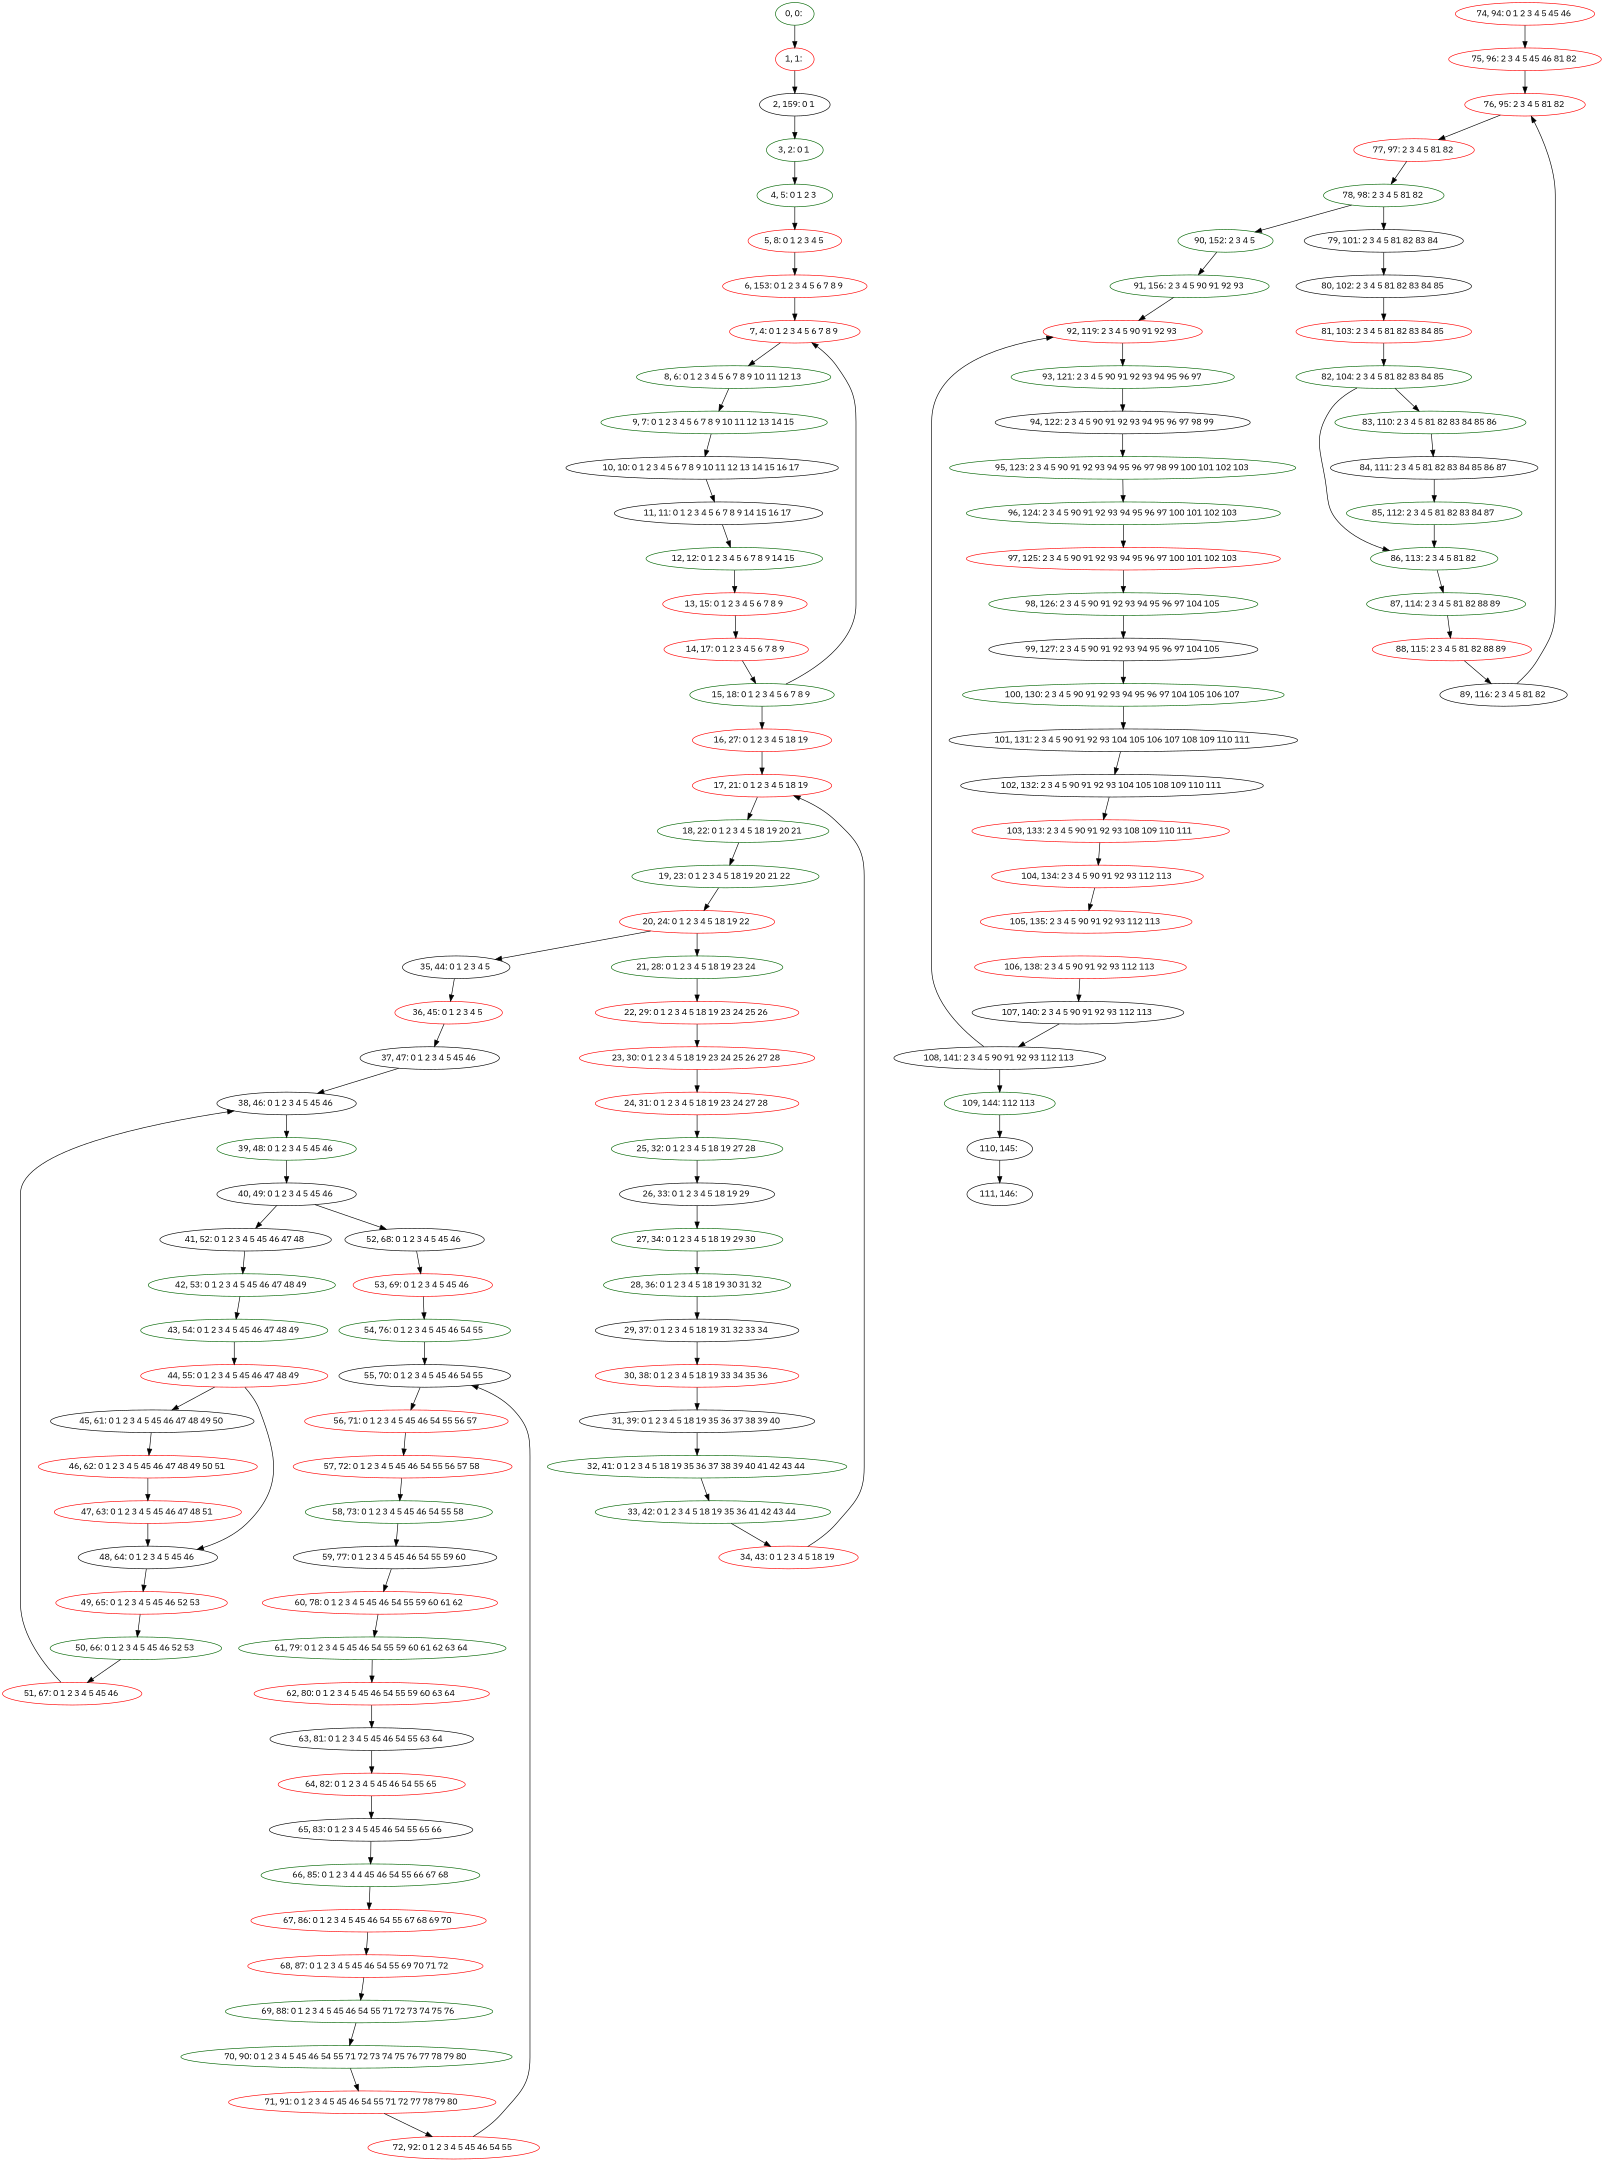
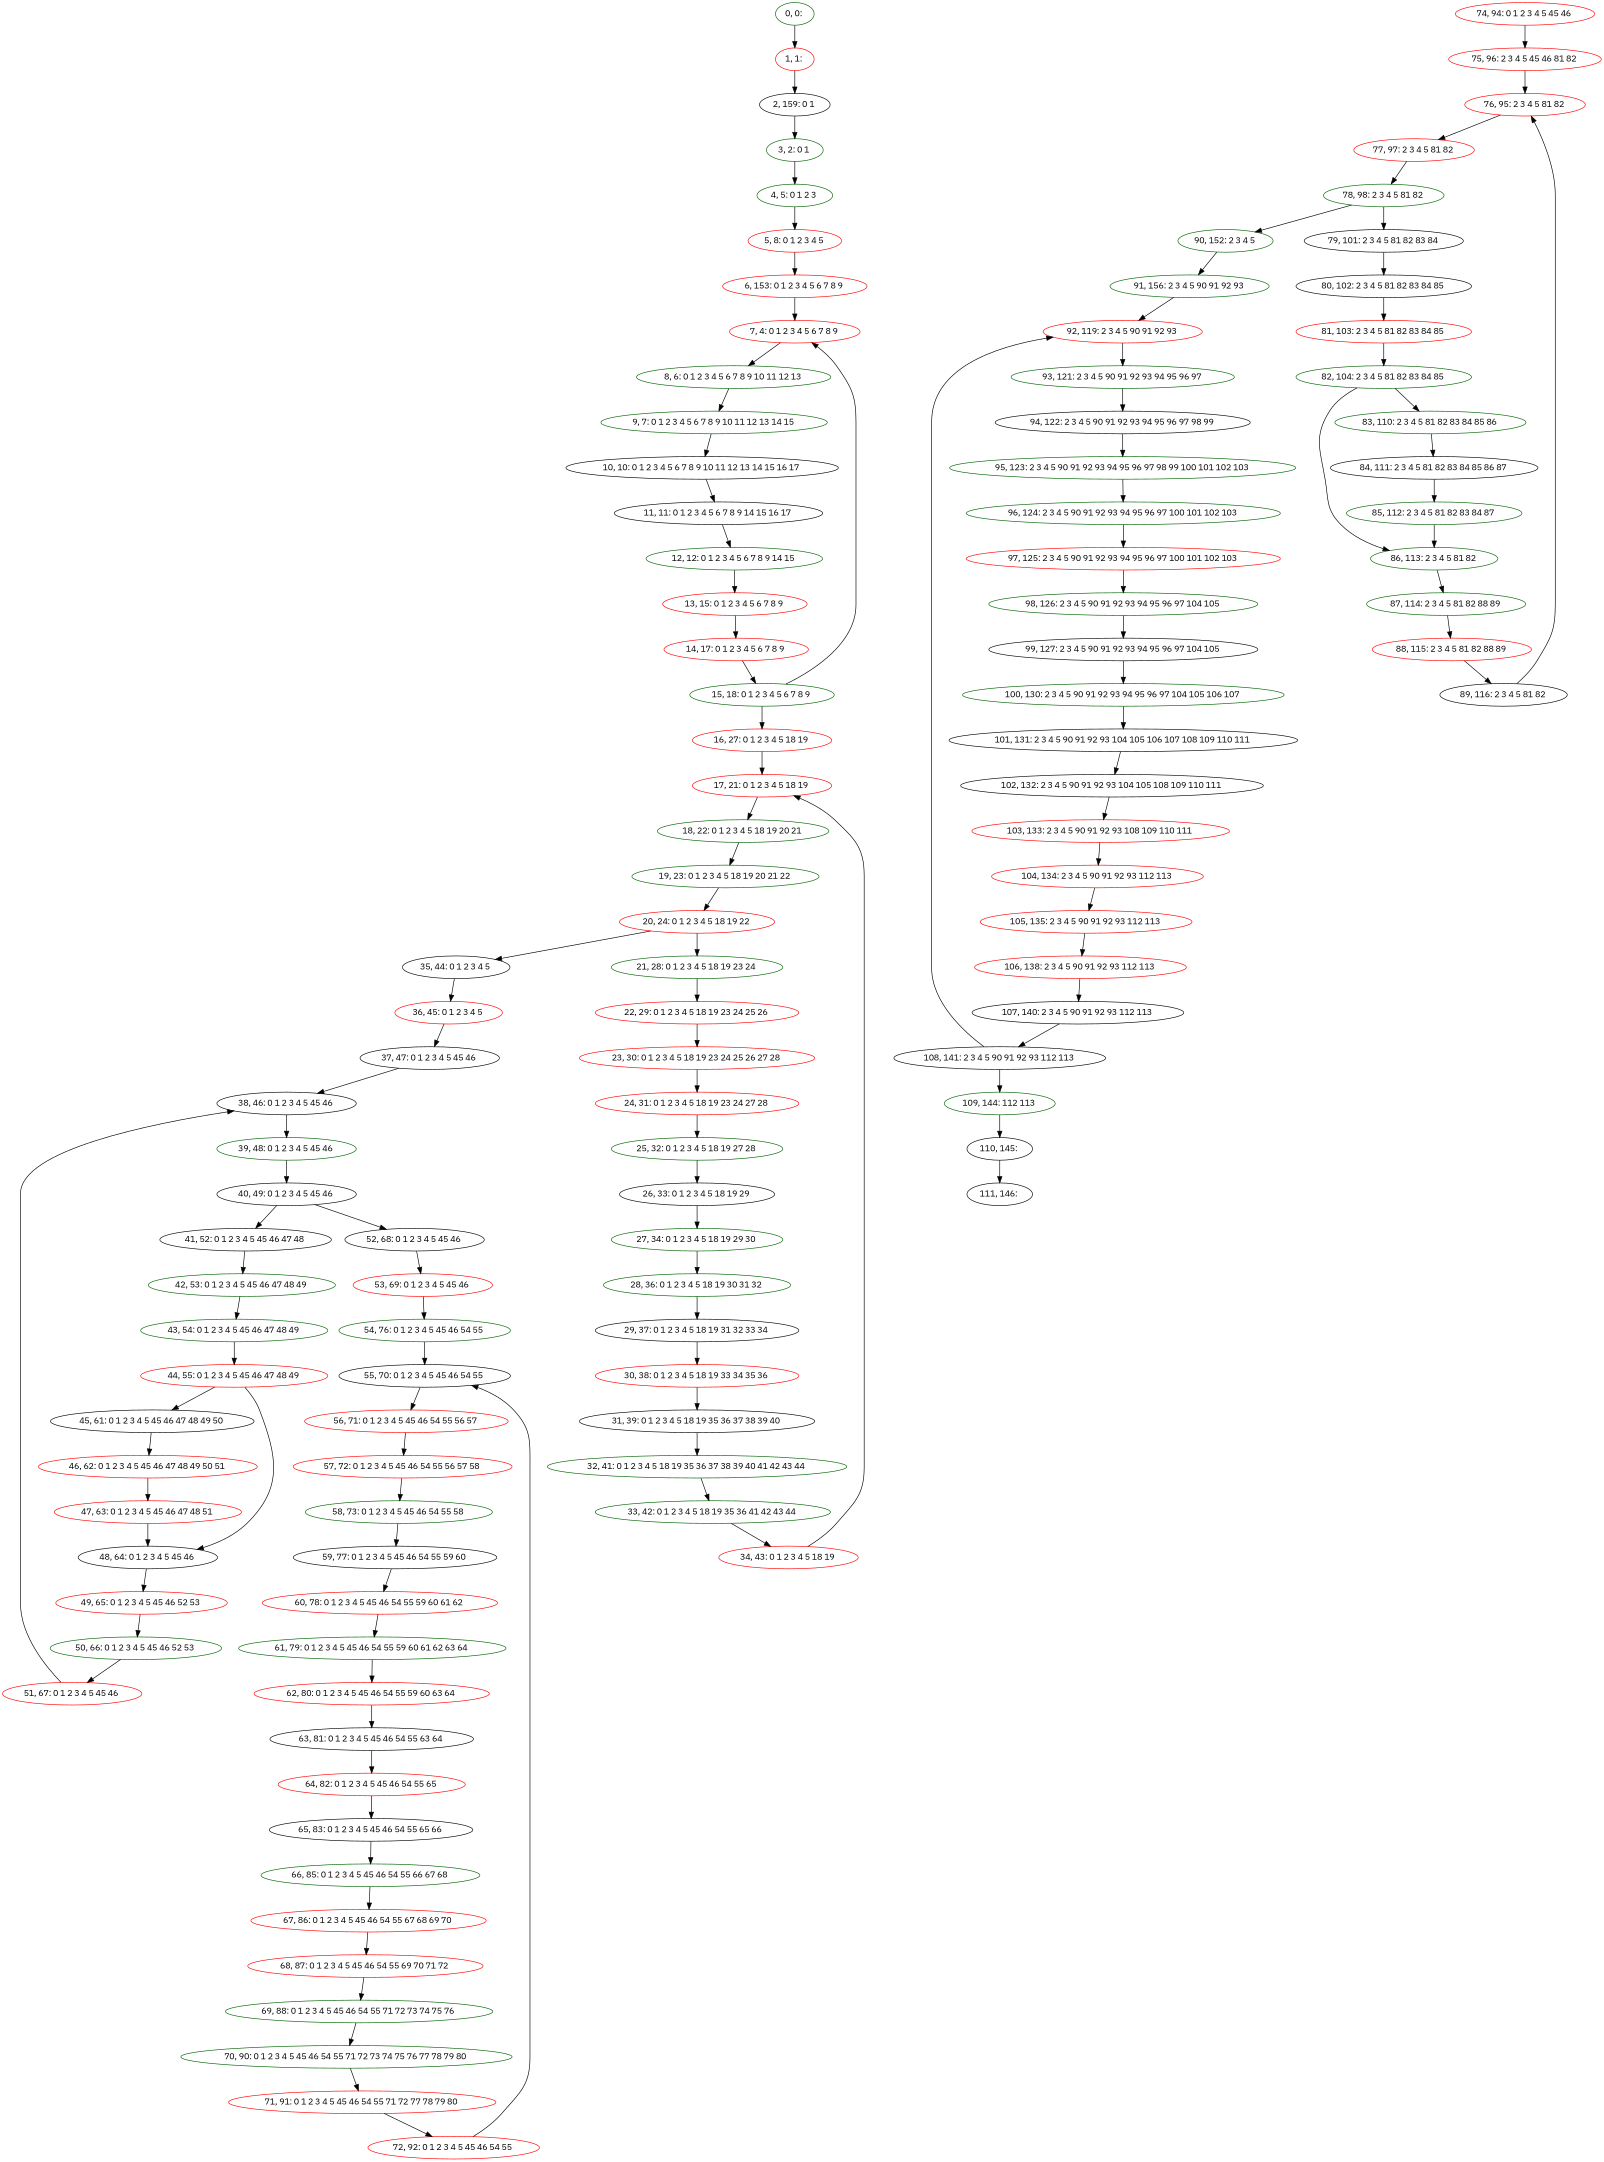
edge "105, 135: 2 3 4 5 90 91 92 93 112 113" -> "106, 138: 2 3 4 5 90 91 92 93 112 113": added
node "66, 85: 0 1 2 3 4 4 45 46 54 55 66 67 68": label "66, 85: 0 1 2 3 4 4 45 46 54 55 66 67 68" -> "66, 85: 0 1 2 3 4 5 45 46 54 55 66 67 68"
